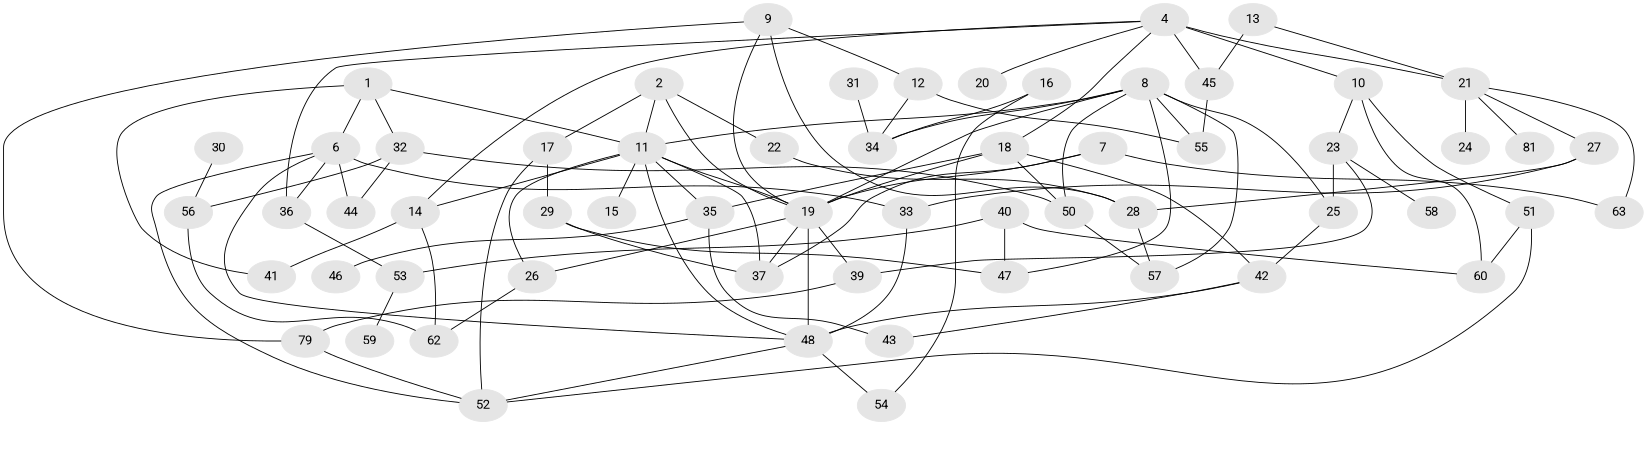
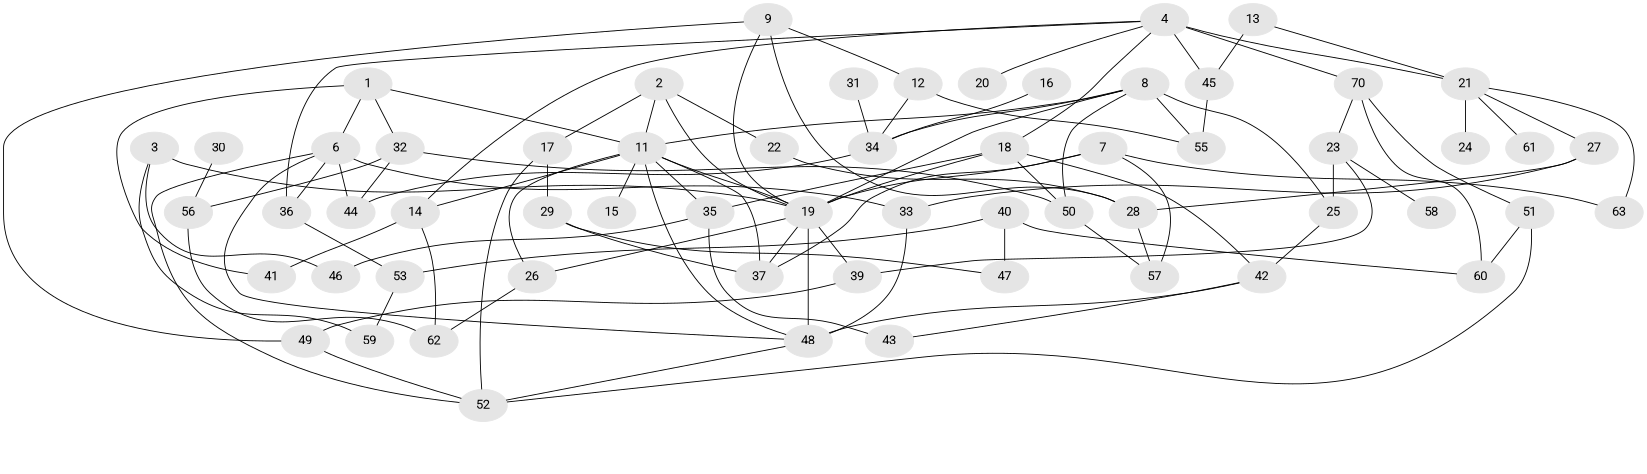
node "10": label "10" -> "70"
node "3": added
node "81": label "81" -> "61"
edge "34" -- "44": added
edge "8" -- "57": now "7" -- "57"
edge "8" -- "47": removed
node "79": label "79" -> "49"
node "54": removed
